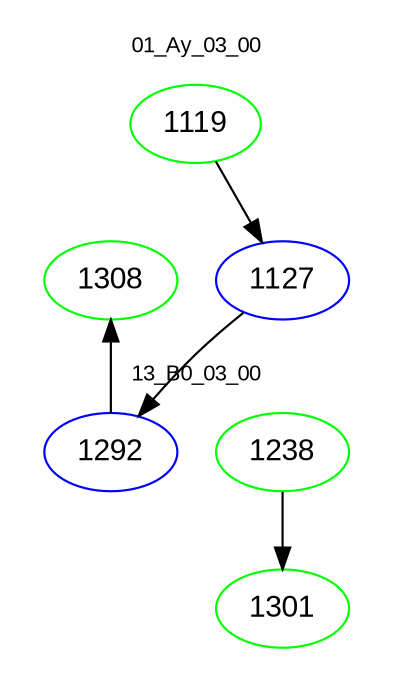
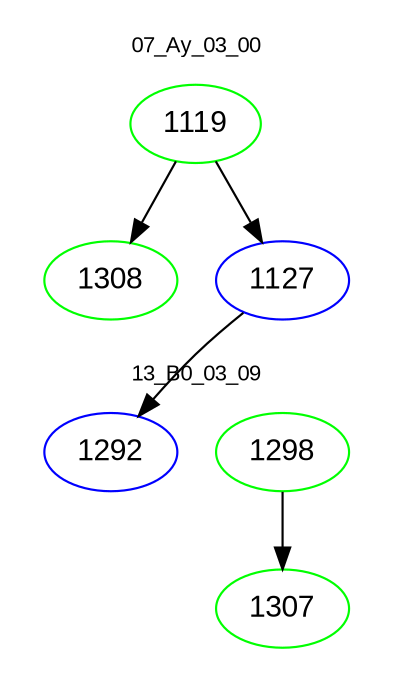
cluster "01_Ay_03_00": label "01_Ay_03_00" -> "07_Ay_03_00"
cluster "13_B0_03_00": label "13_B0_03_00" -> "13_B0_03_09"
edge "1292" -> "1308": now "1119" -> "1308"
node "1238": label "1238" -> "1298"
node "1301": label "1301" -> "1307"
